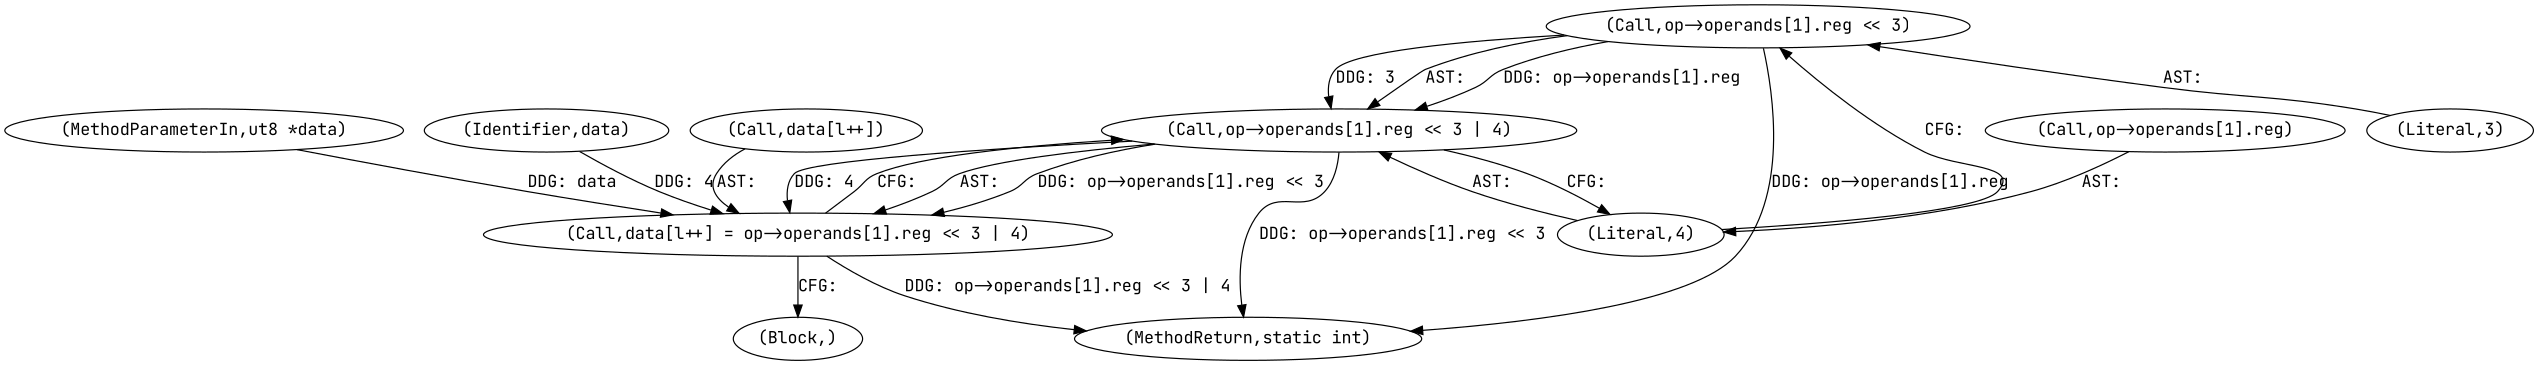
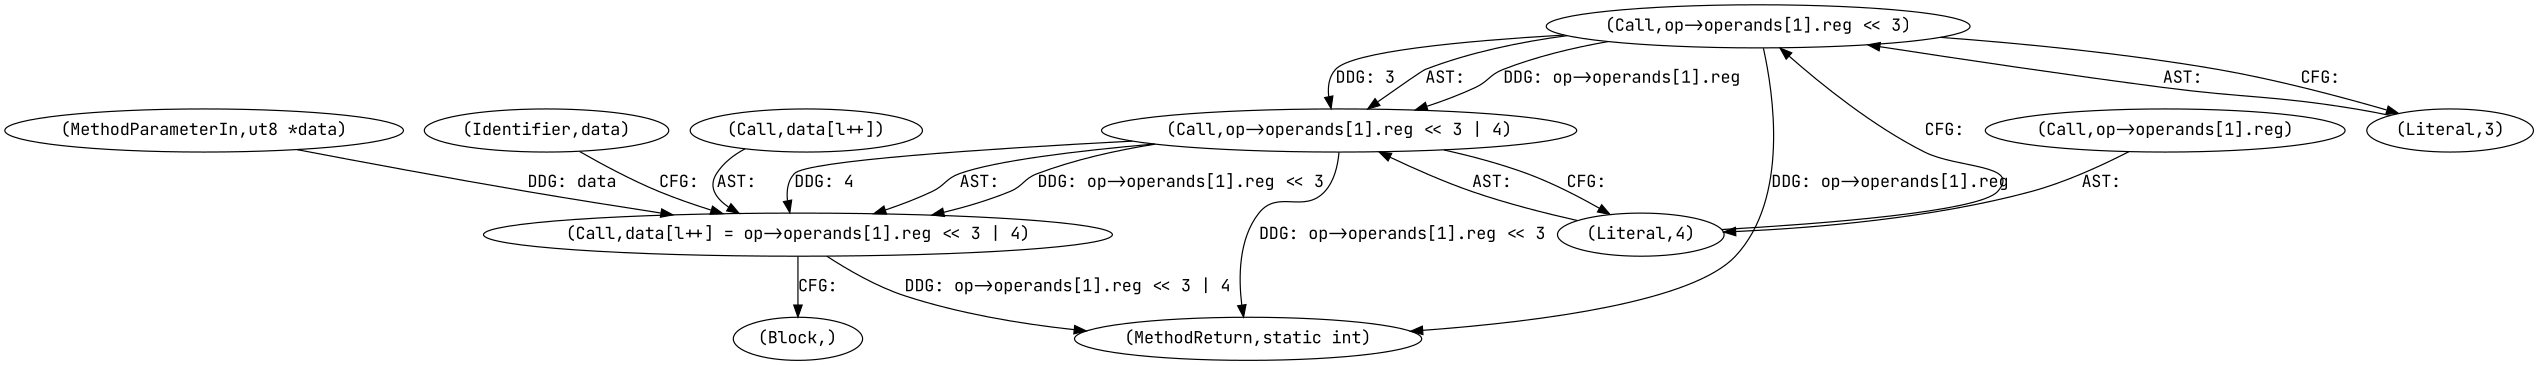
edge "(Call,op->operands[1].reg << 3)" -> "(Literal,3)": added, label "CFG:"
edge "(Call,data[l++] = op->operands[1].reg << 3 | 4)" -> "(Call,op->operands[1].reg << 3 | 4)": removed, label "CFG:"
edge "(Identifier,data)" -> "(Call,data[l++] = op->operands[1].reg << 3 | 4)": label "DDG: 4" -> "CFG: "
